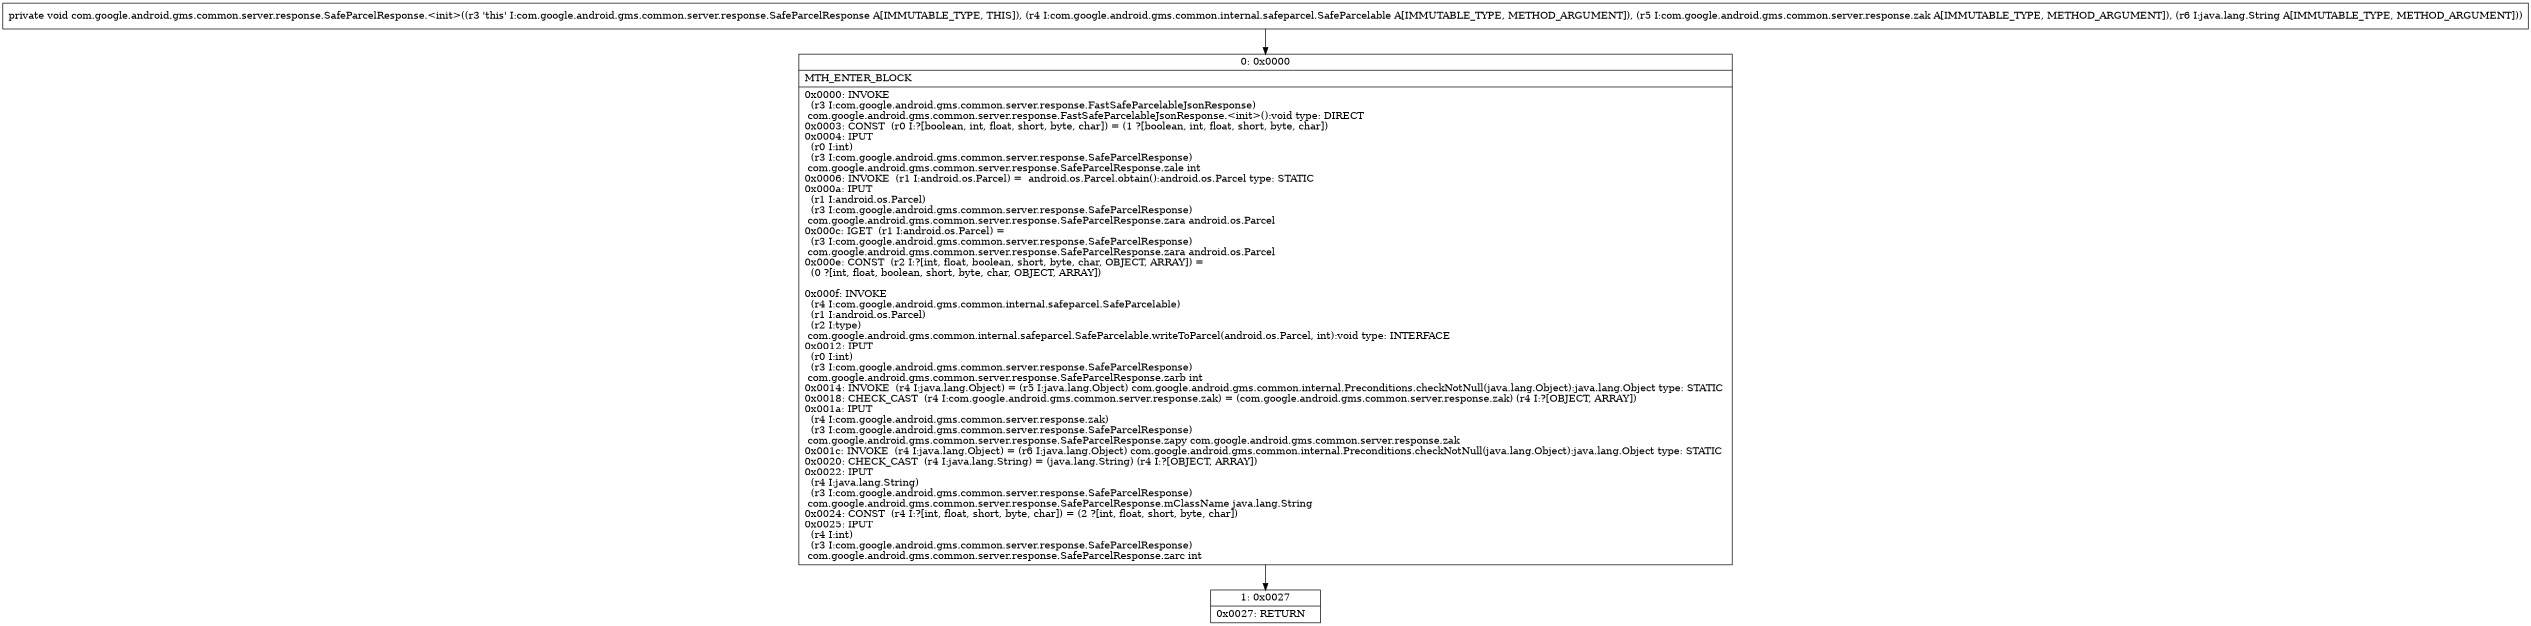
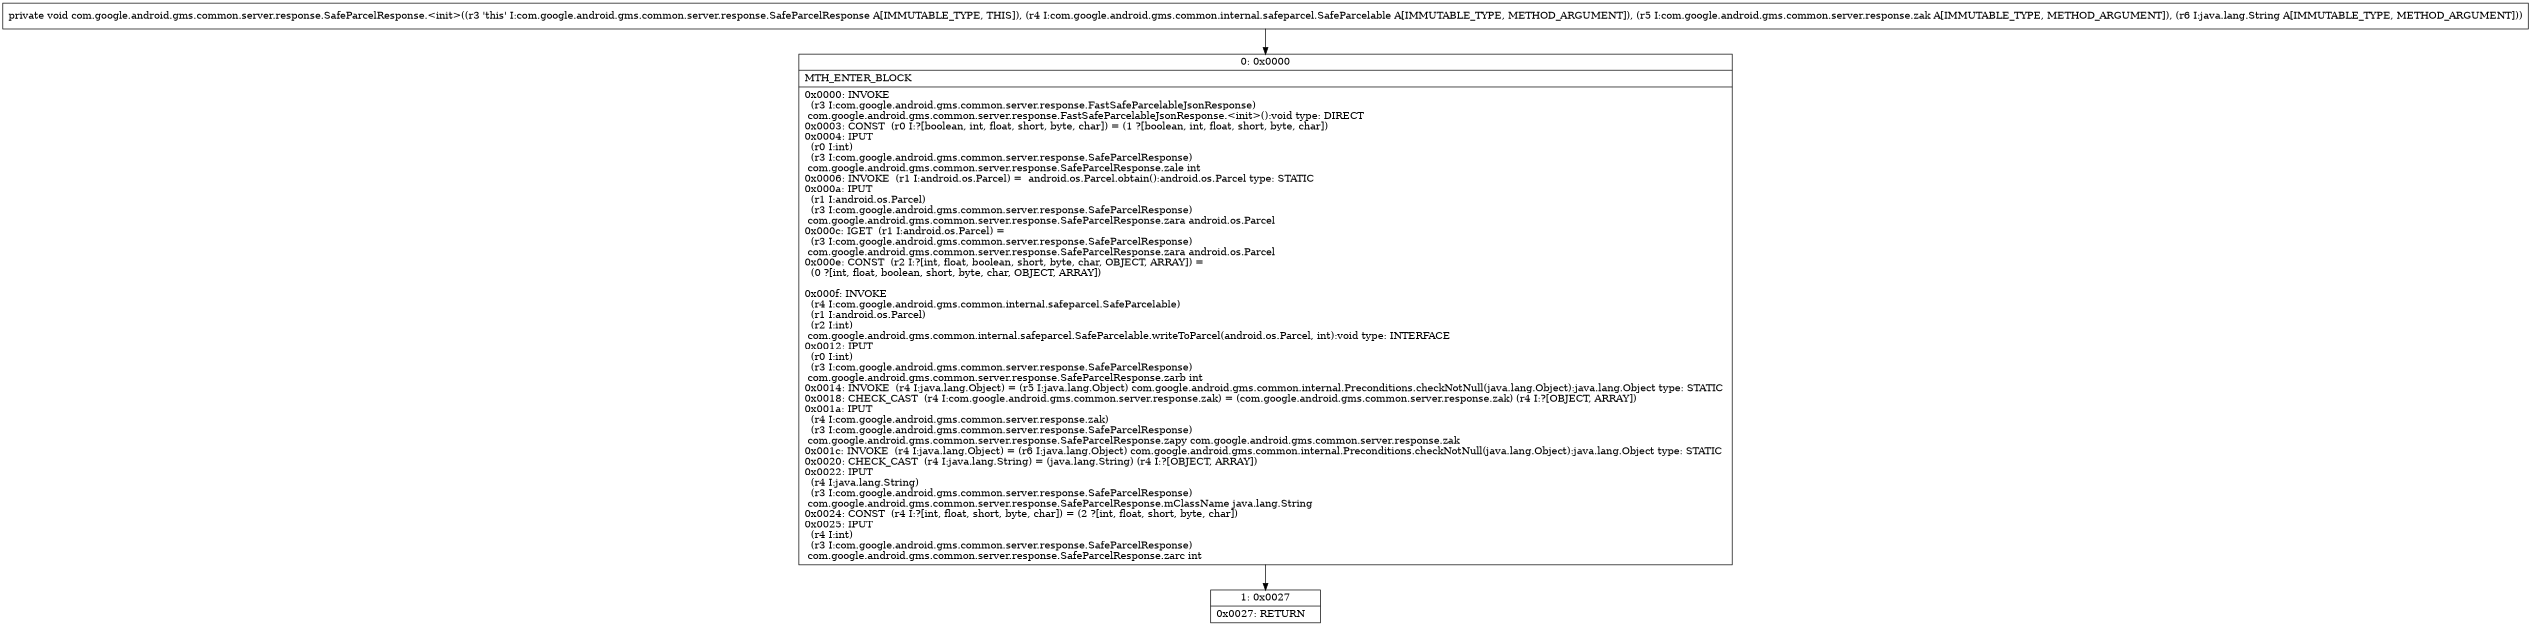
node "0: 0x0000": text "(r2 I:type)" -> "(r2 I:int)"
